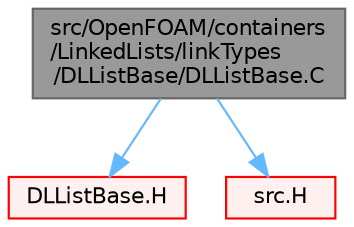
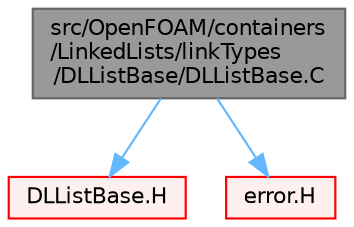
node "src.H": label "src.H" -> "error.H"
